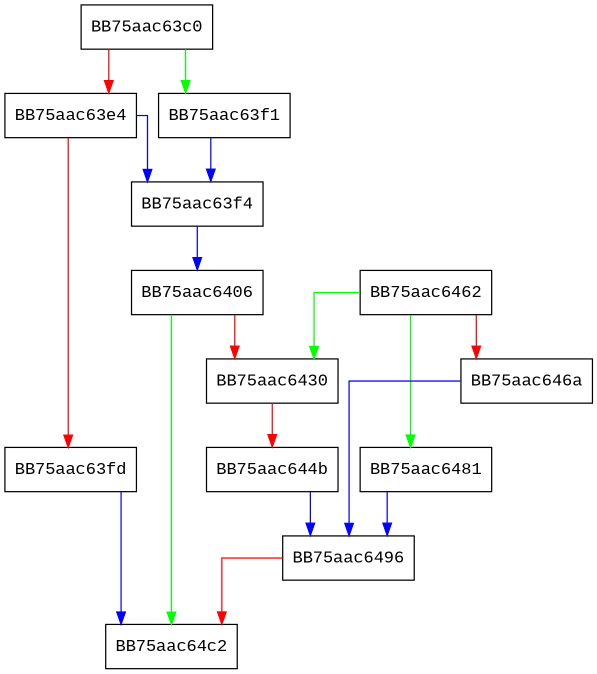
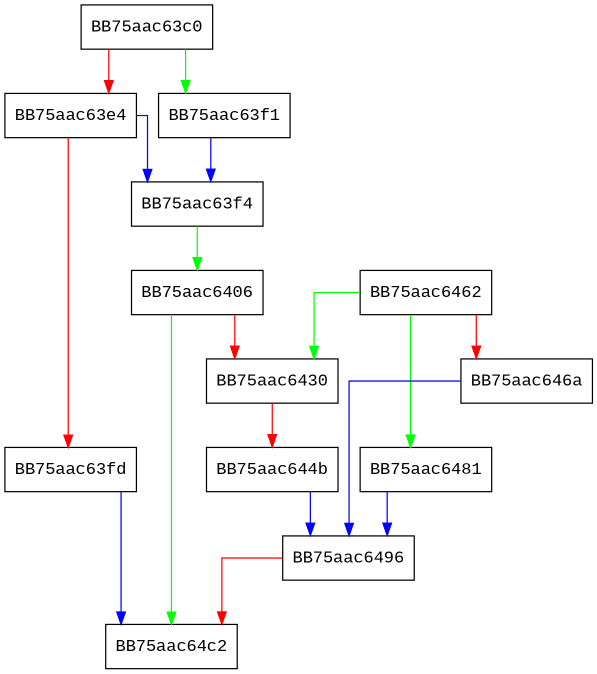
edge "BB75aac63f4" -> "BB75aac6406": color blue -> green
